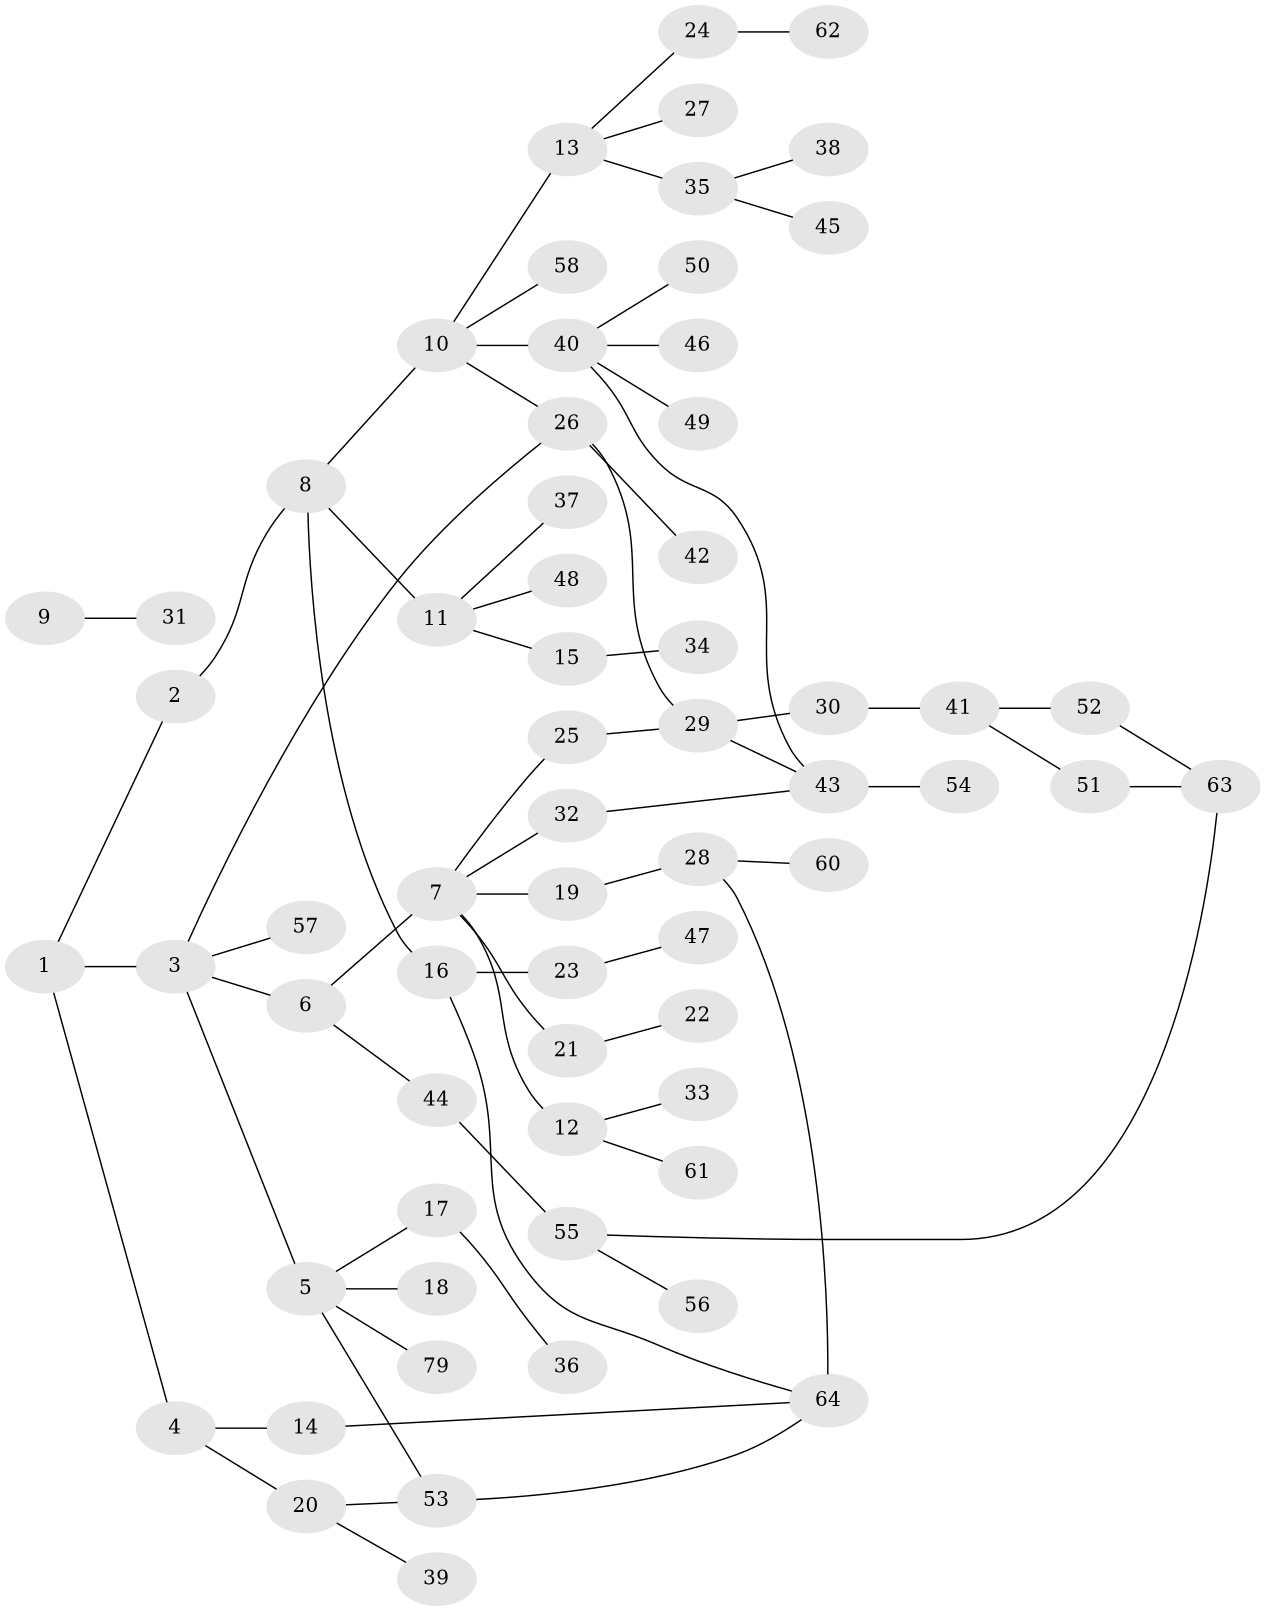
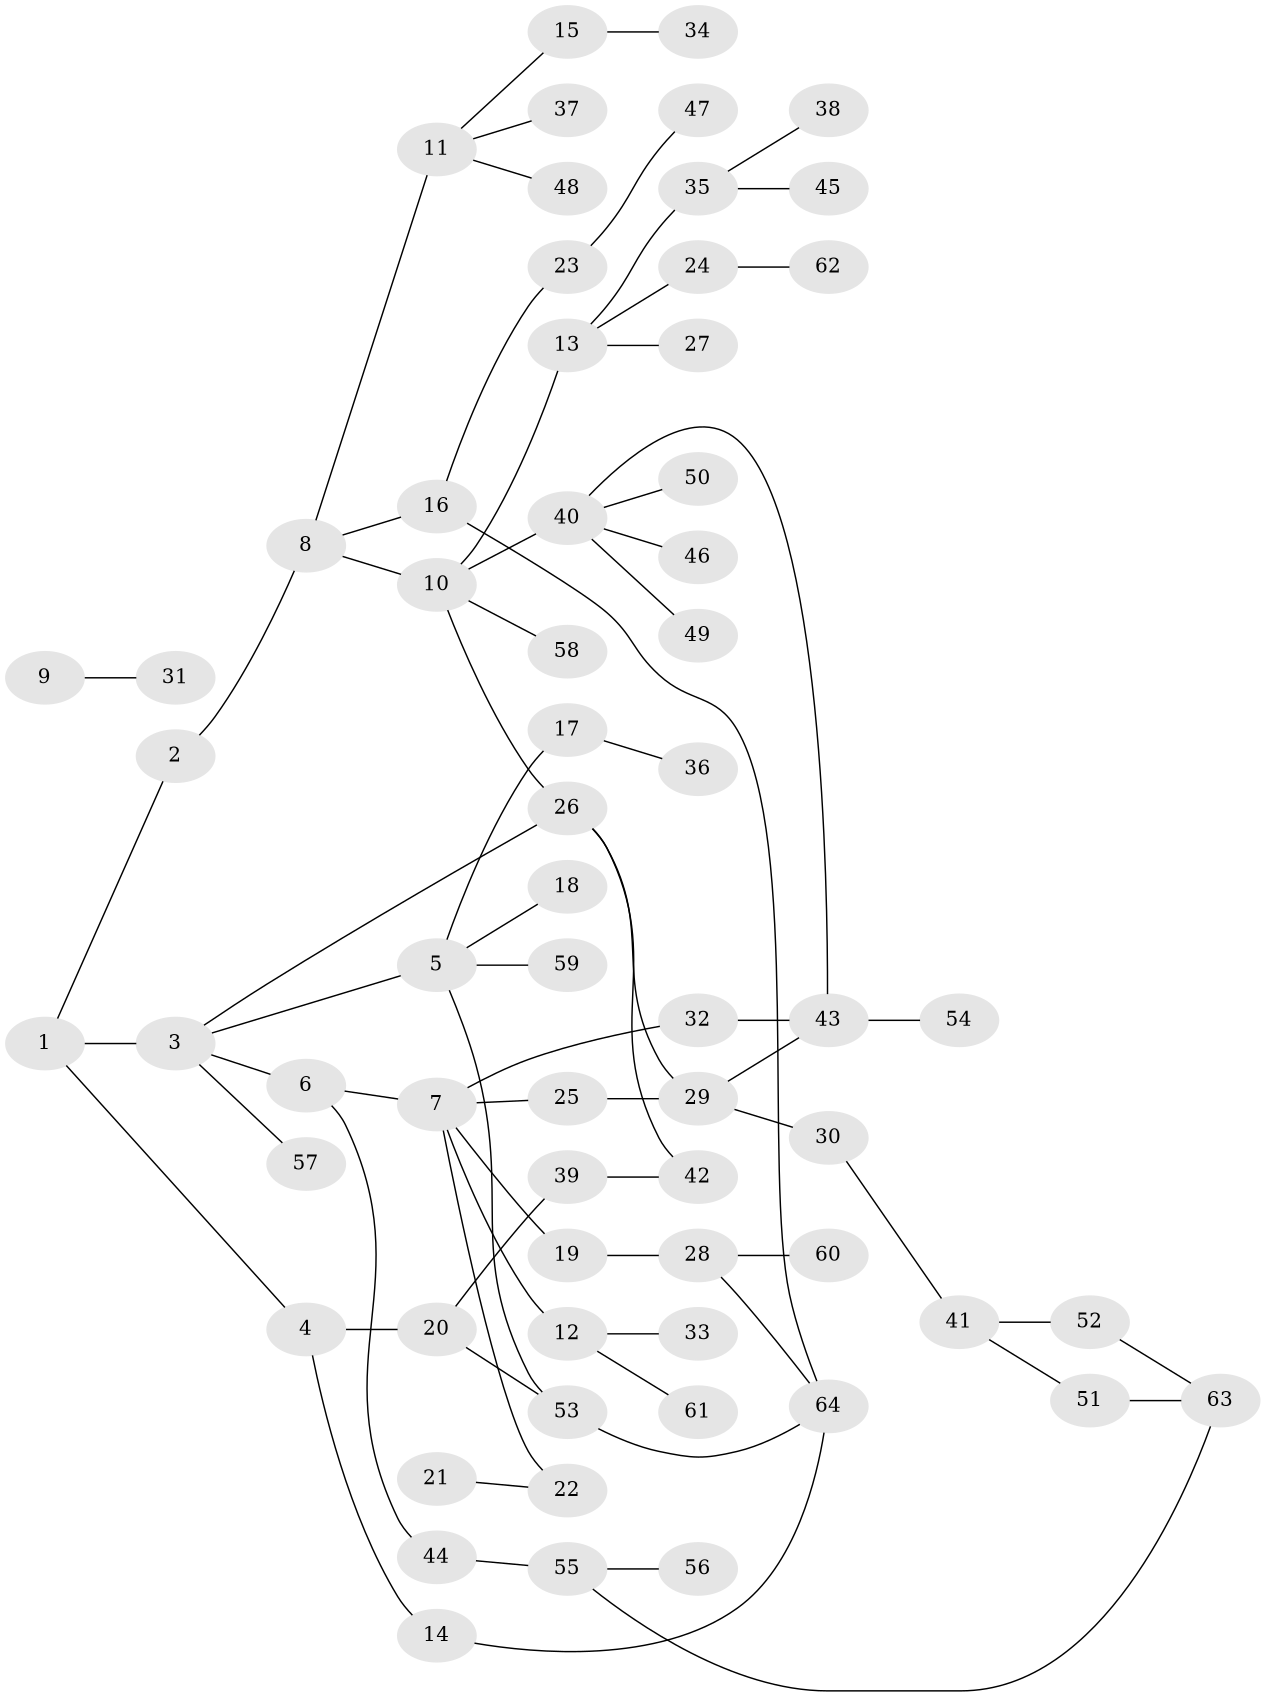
edge "7" -- "21": now "7" -- "22"
edge "39" -- "42": added
node "79": label "79" -> "59"
